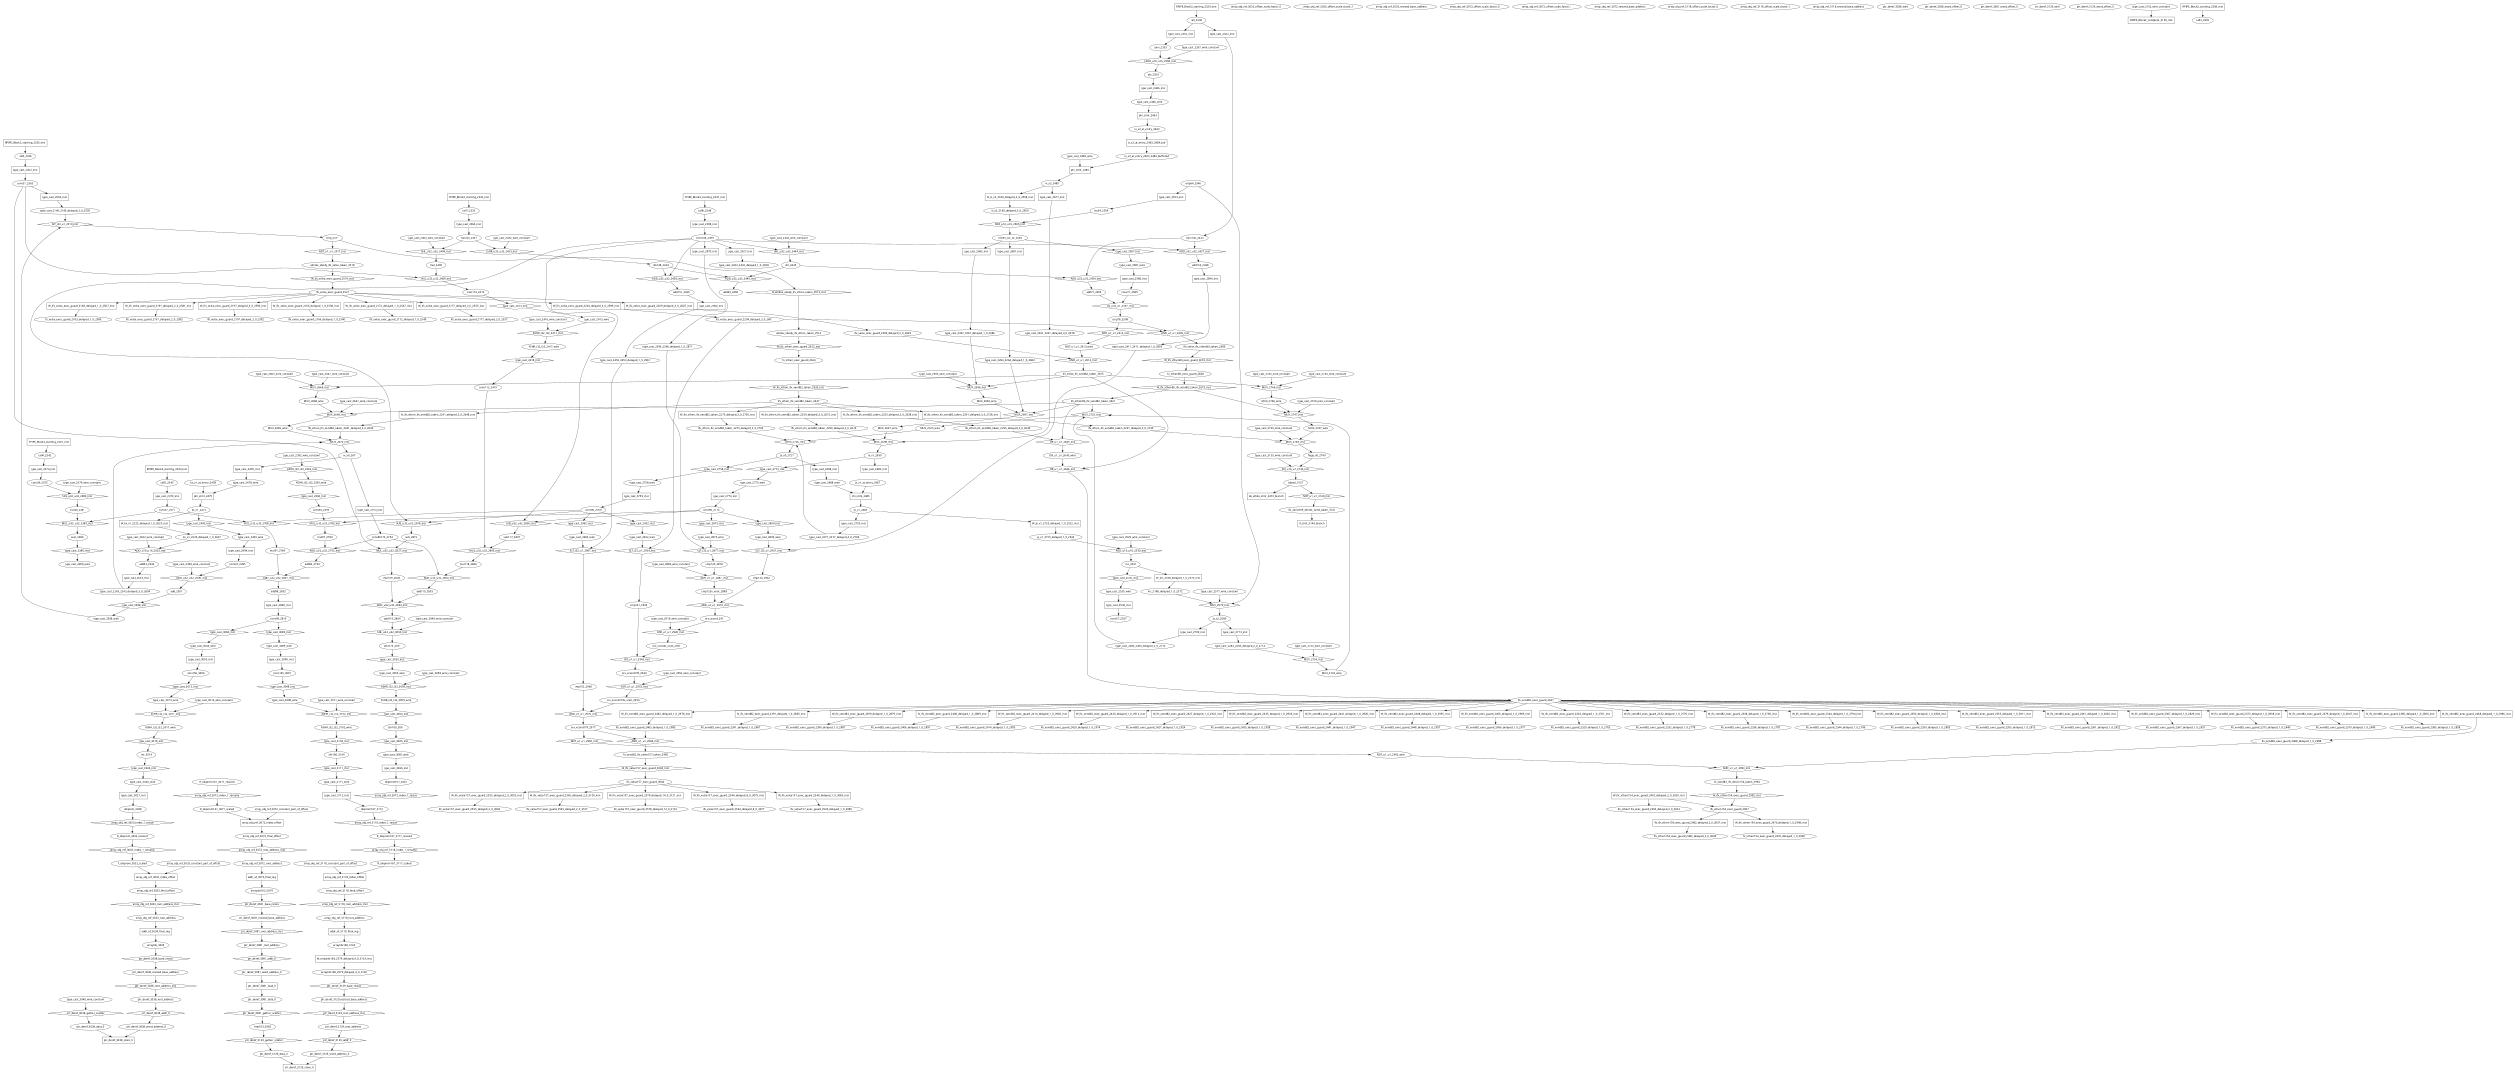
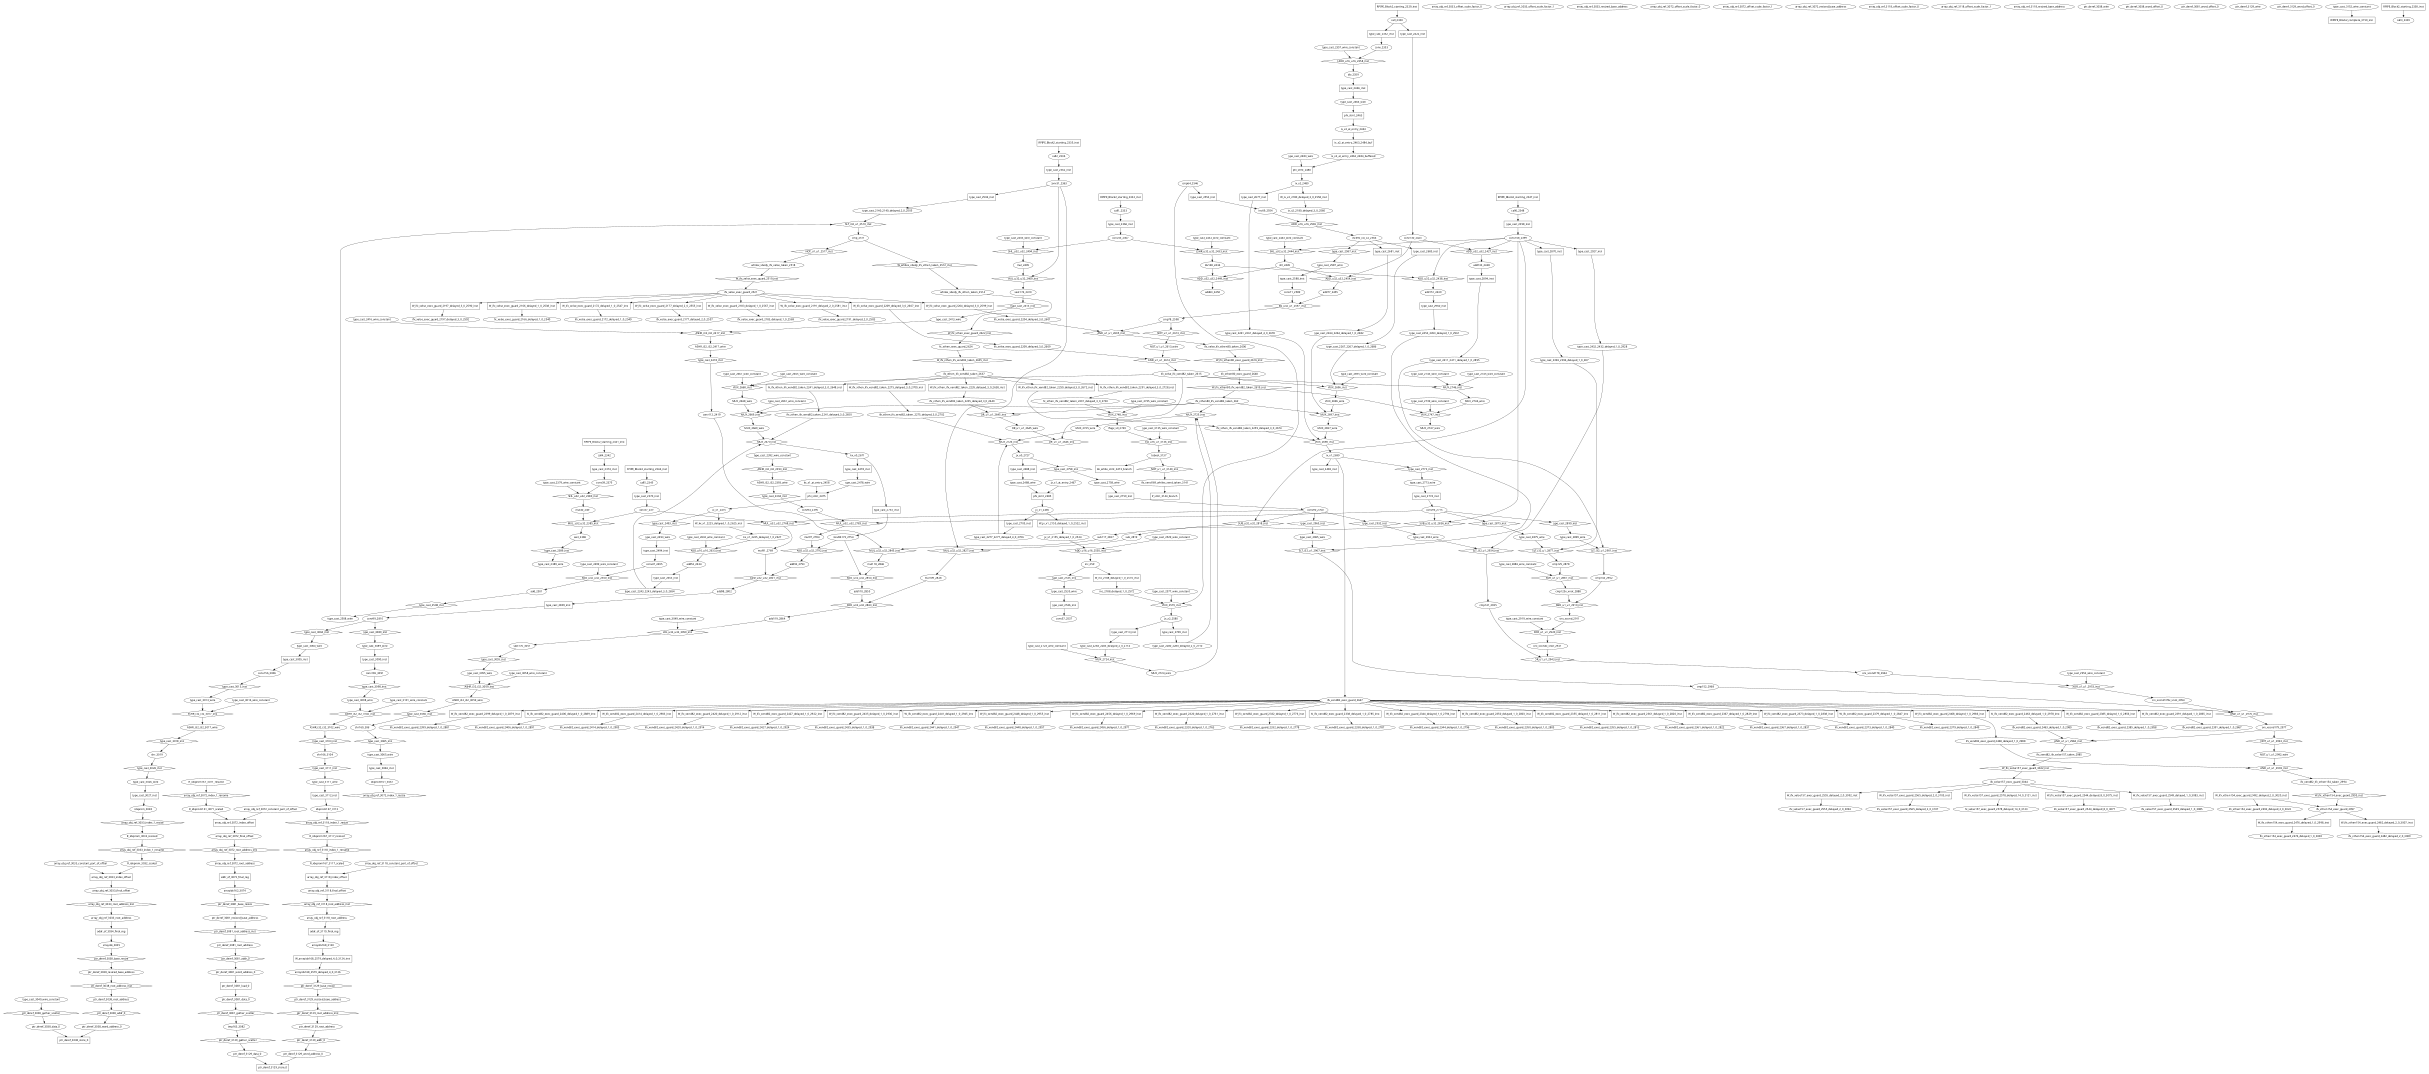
edge "ifx_xelse_exec_guard_2204_delayed_3_0_2601" -> "SLT_i32_u1_2934_inst": now "type_cast_2432_2432_delayed_1_0_2928" -> "SLT_i32_u1_2934_inst"
edge "MUX_2747_wire" -> "MUX_2748_inst": removed
node "type_cast_2723_wire_constant": shape ellipse -> box
edge "OR_u1_u1_2646_inst" -> "ifx_xend82_exec_guard_2647": now "ix_x1_2699" -> "ifx_xend82_exec_guard_2647"
